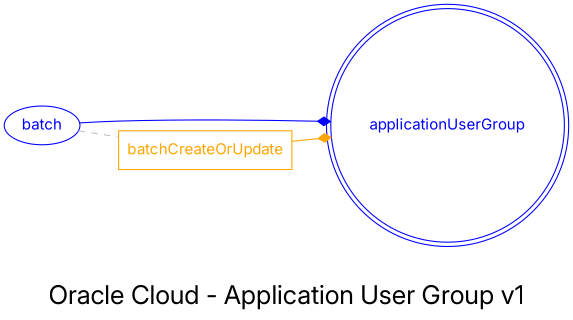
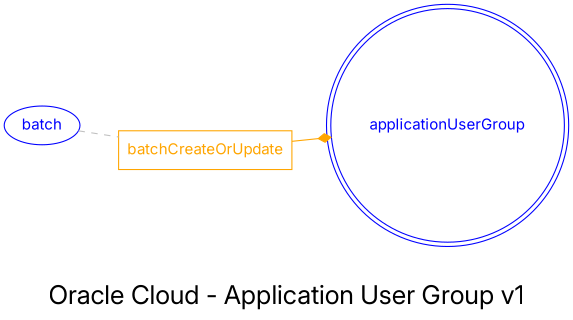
edge "batch" -> "applicationUserGroup": removed
